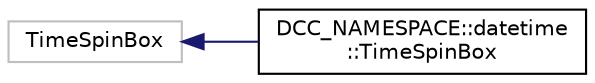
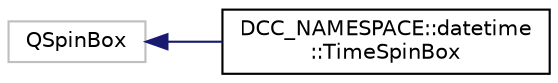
node "TimeSpinBox": label "TimeSpinBox" -> "QSpinBox"
